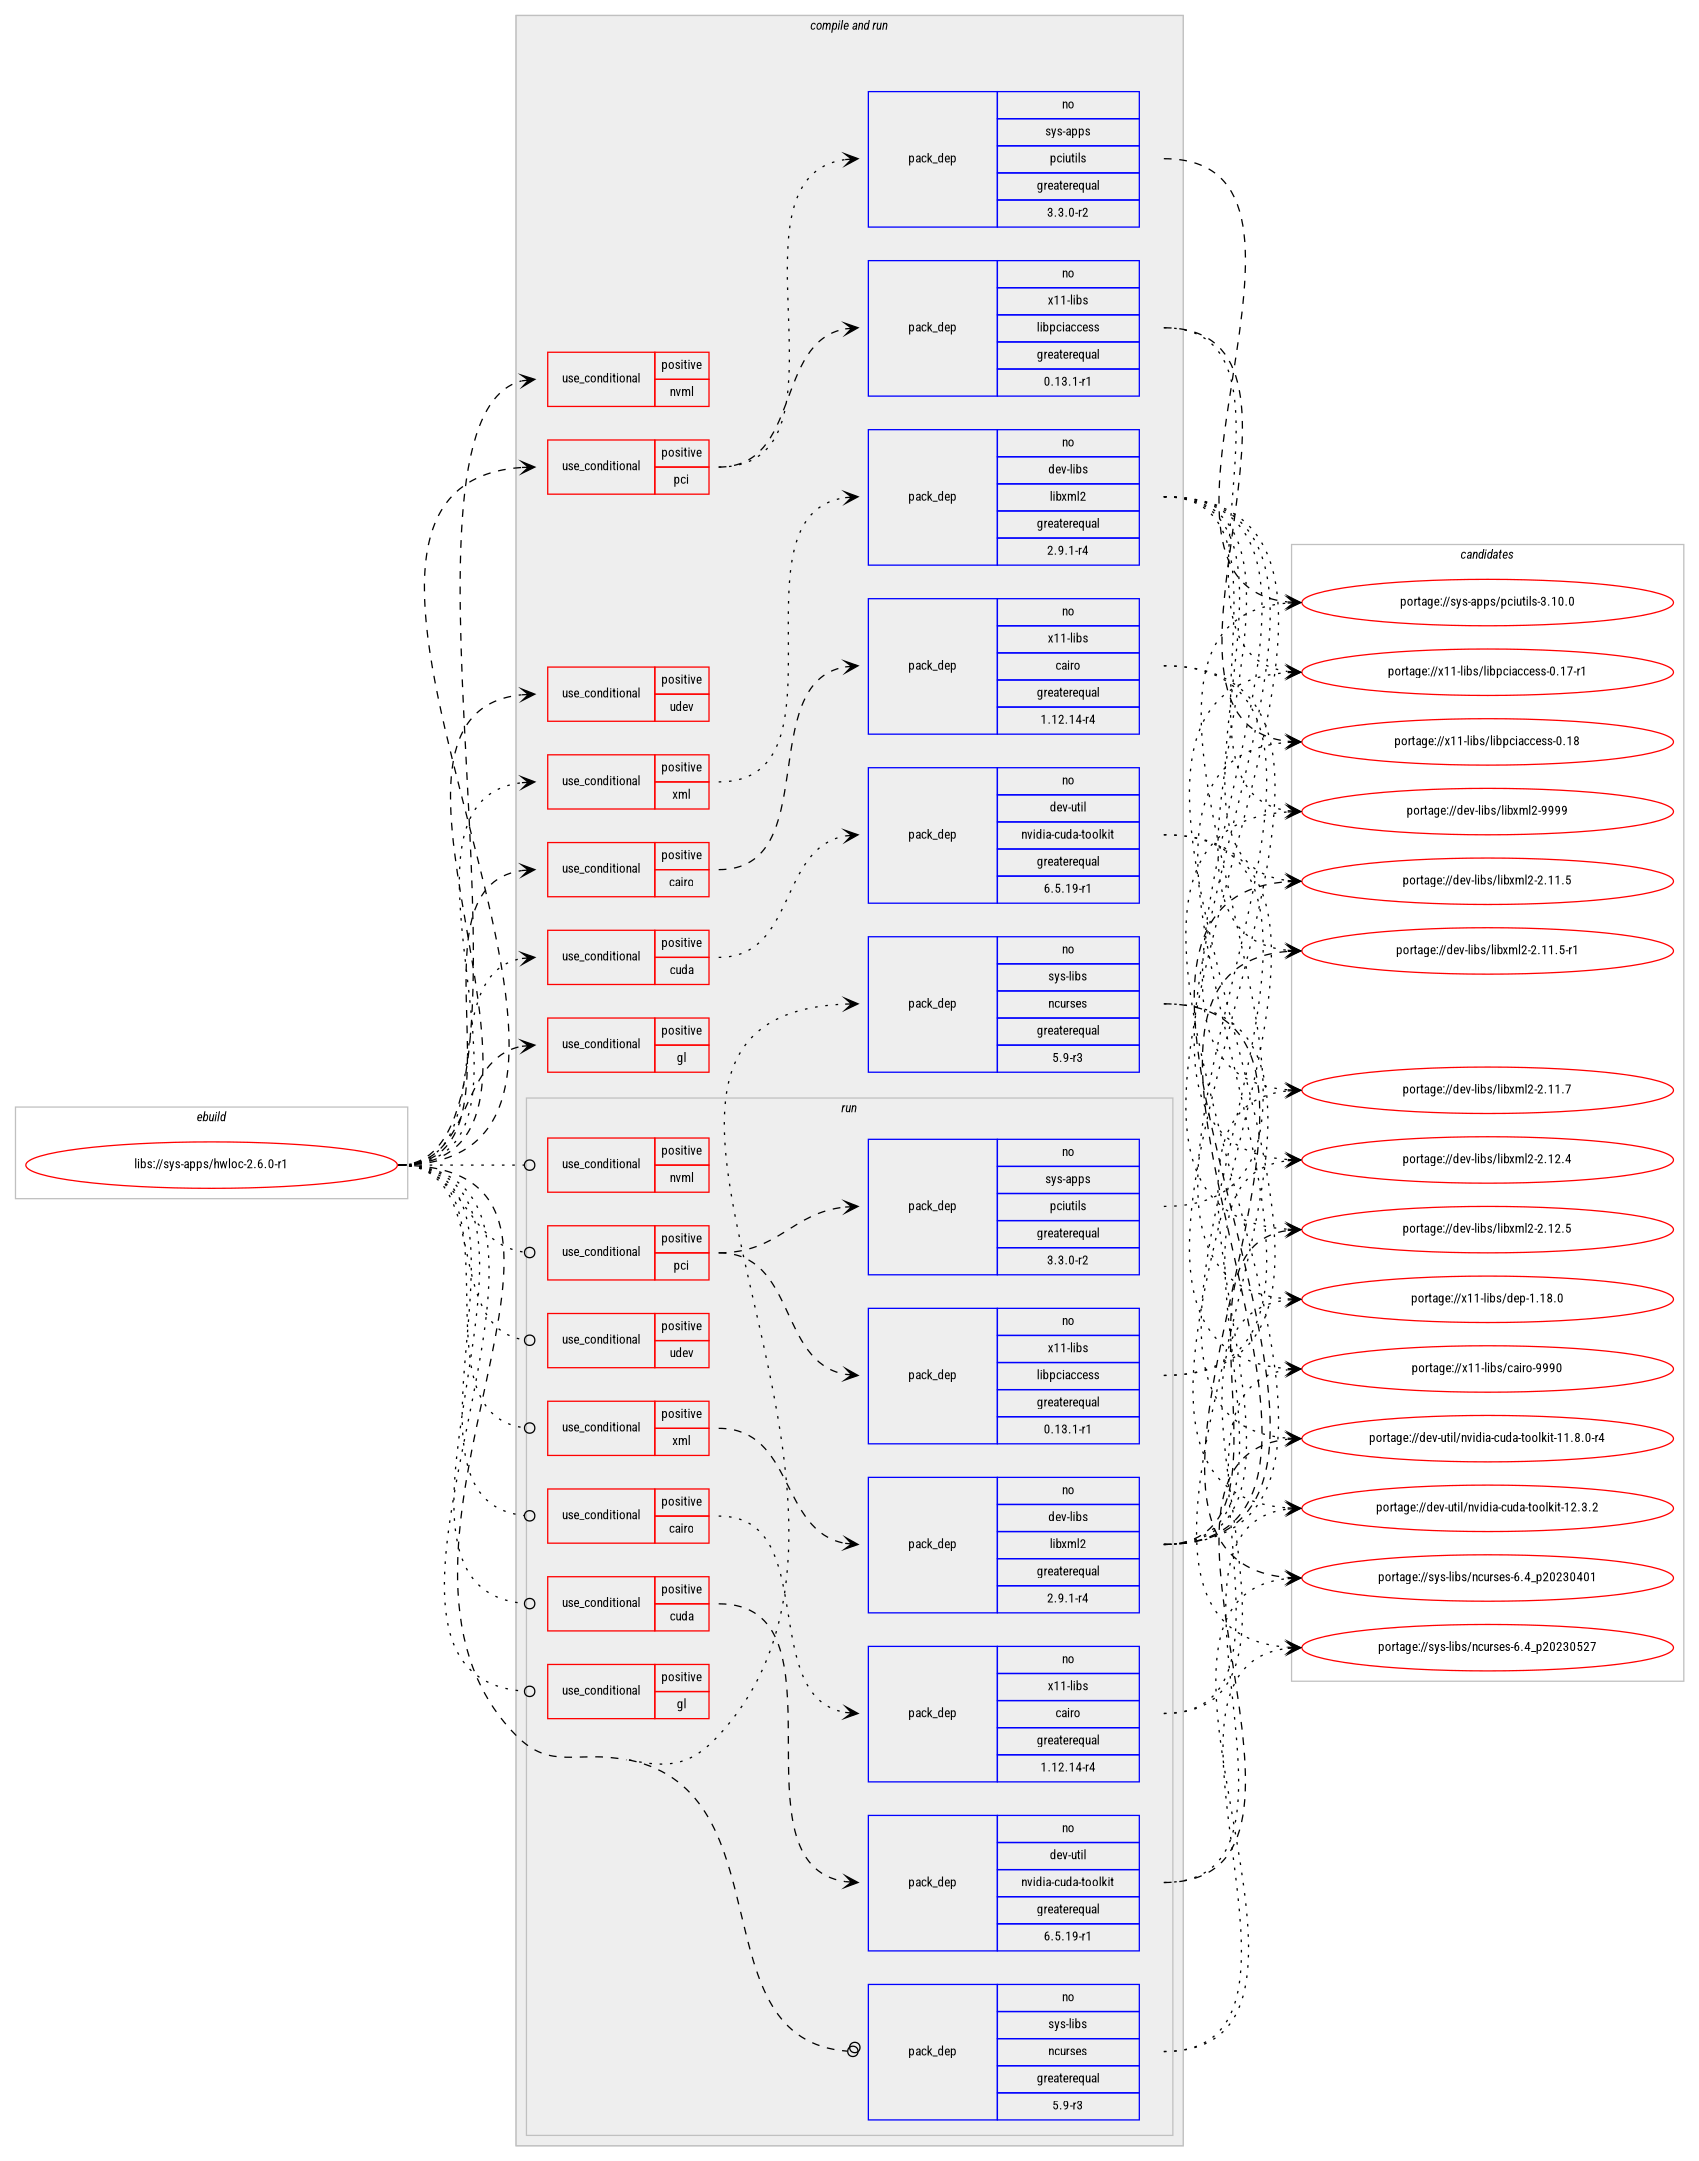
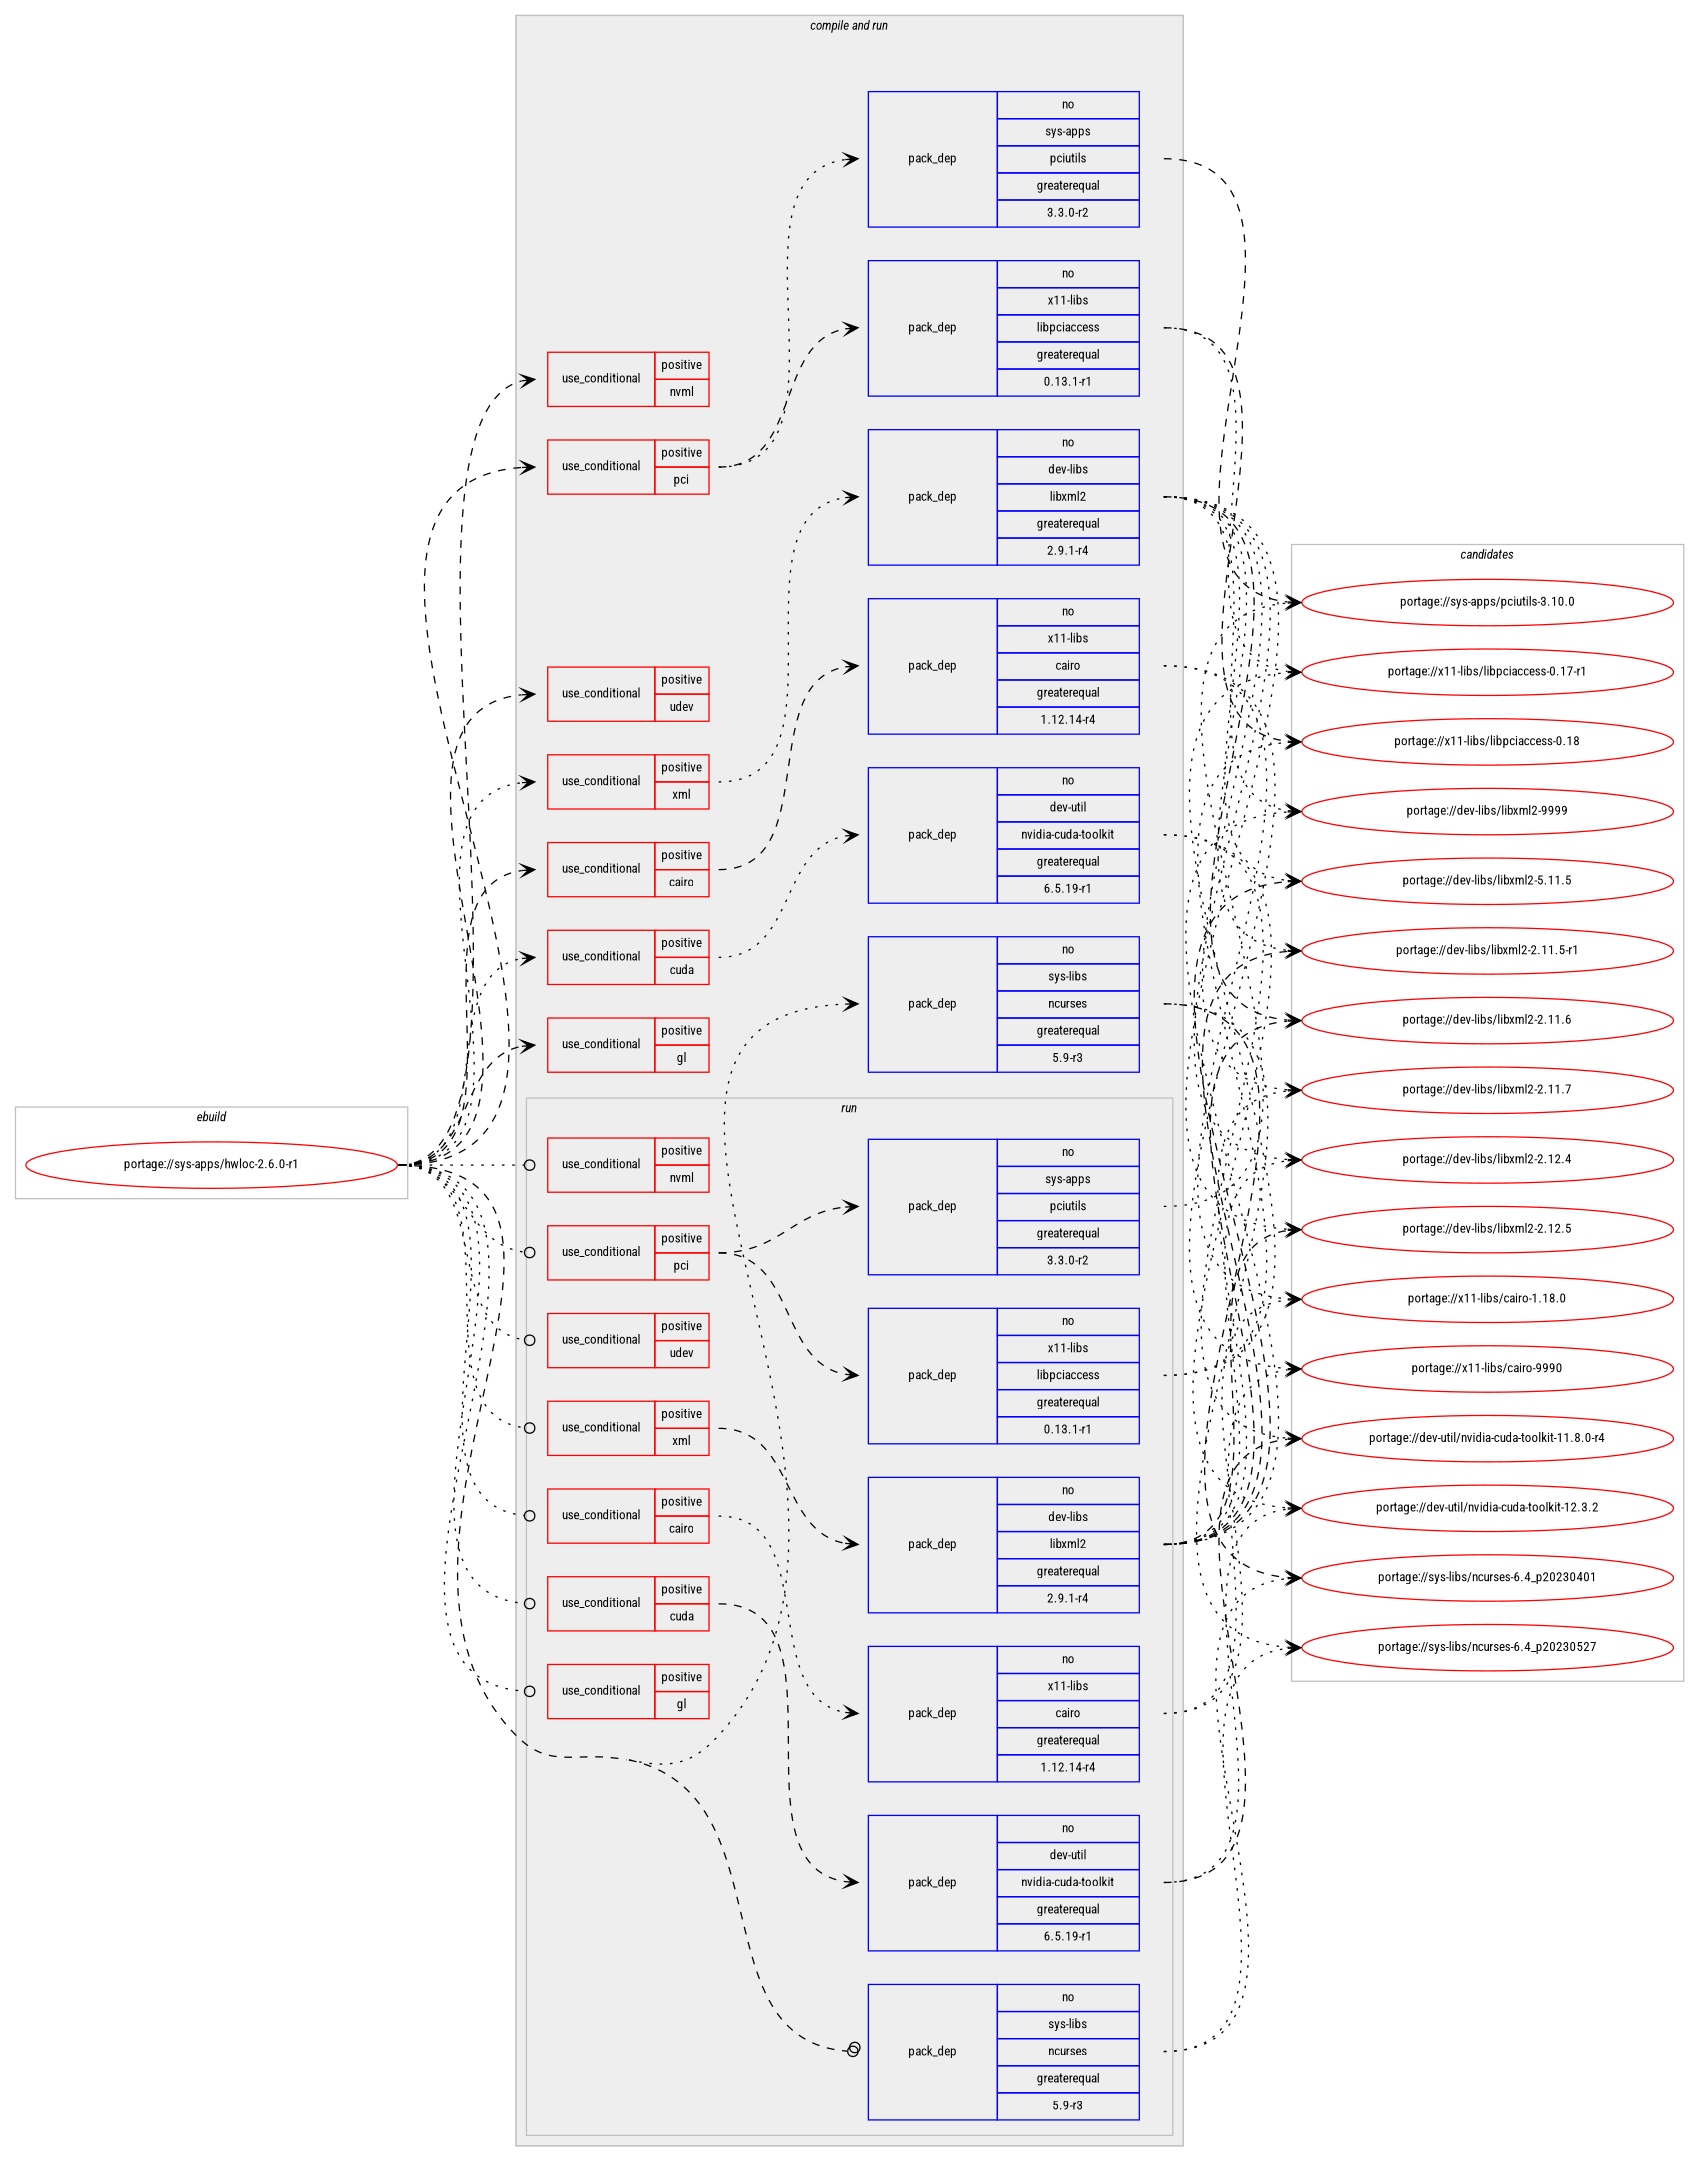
node "portage://dev-libs/libxml2-2.11.5": label "portage://dev-libs/libxml2-2.11.5" -> "portage://dev-libs/libxml2-5.11.5"
node "portage://dev-libs/libxml2-2.11.6": added
node "libs://sys-apps/hwloc-2.6.0-r1": label "libs://sys-apps/hwloc-2.6.0-r1" -> "portage://sys-apps/hwloc-2.6.0-r1"
node "portage://x11-libs/dep-1.18.0": label "portage://x11-libs/dep-1.18.0" -> "portage://x11-libs/cairo-1.18.0"
